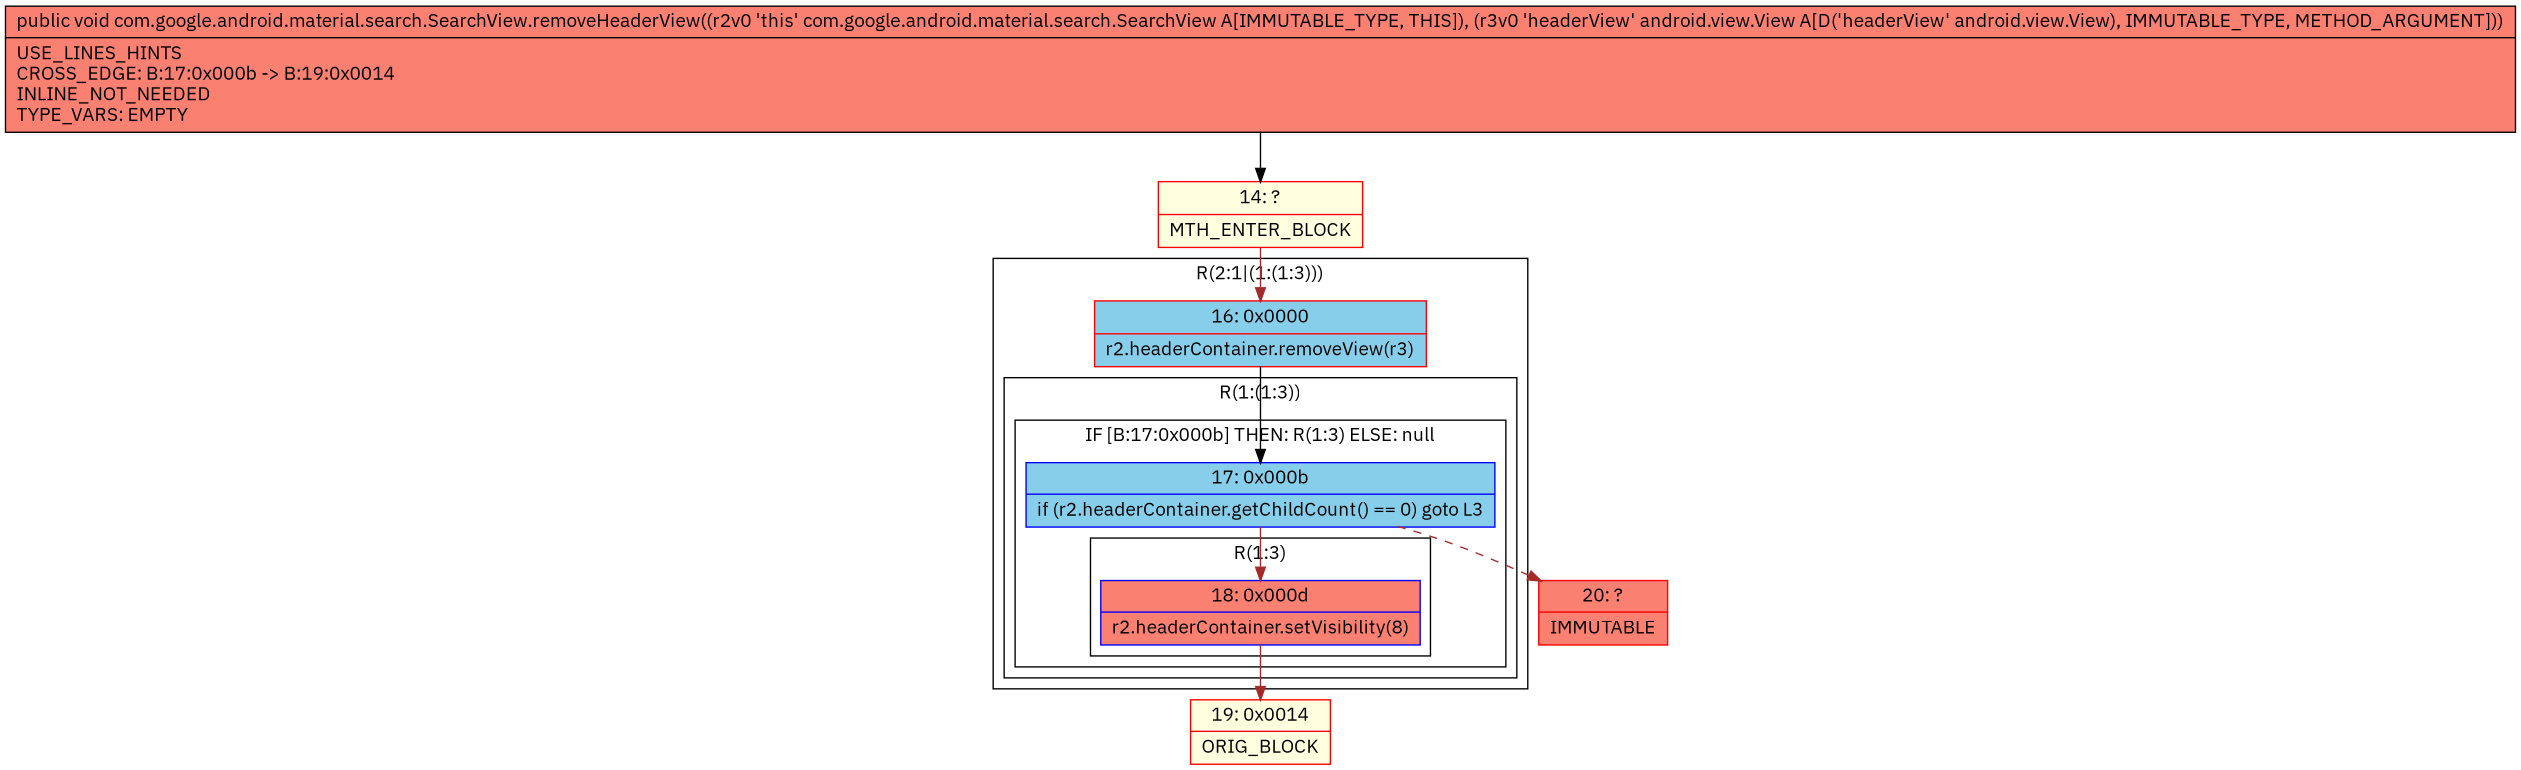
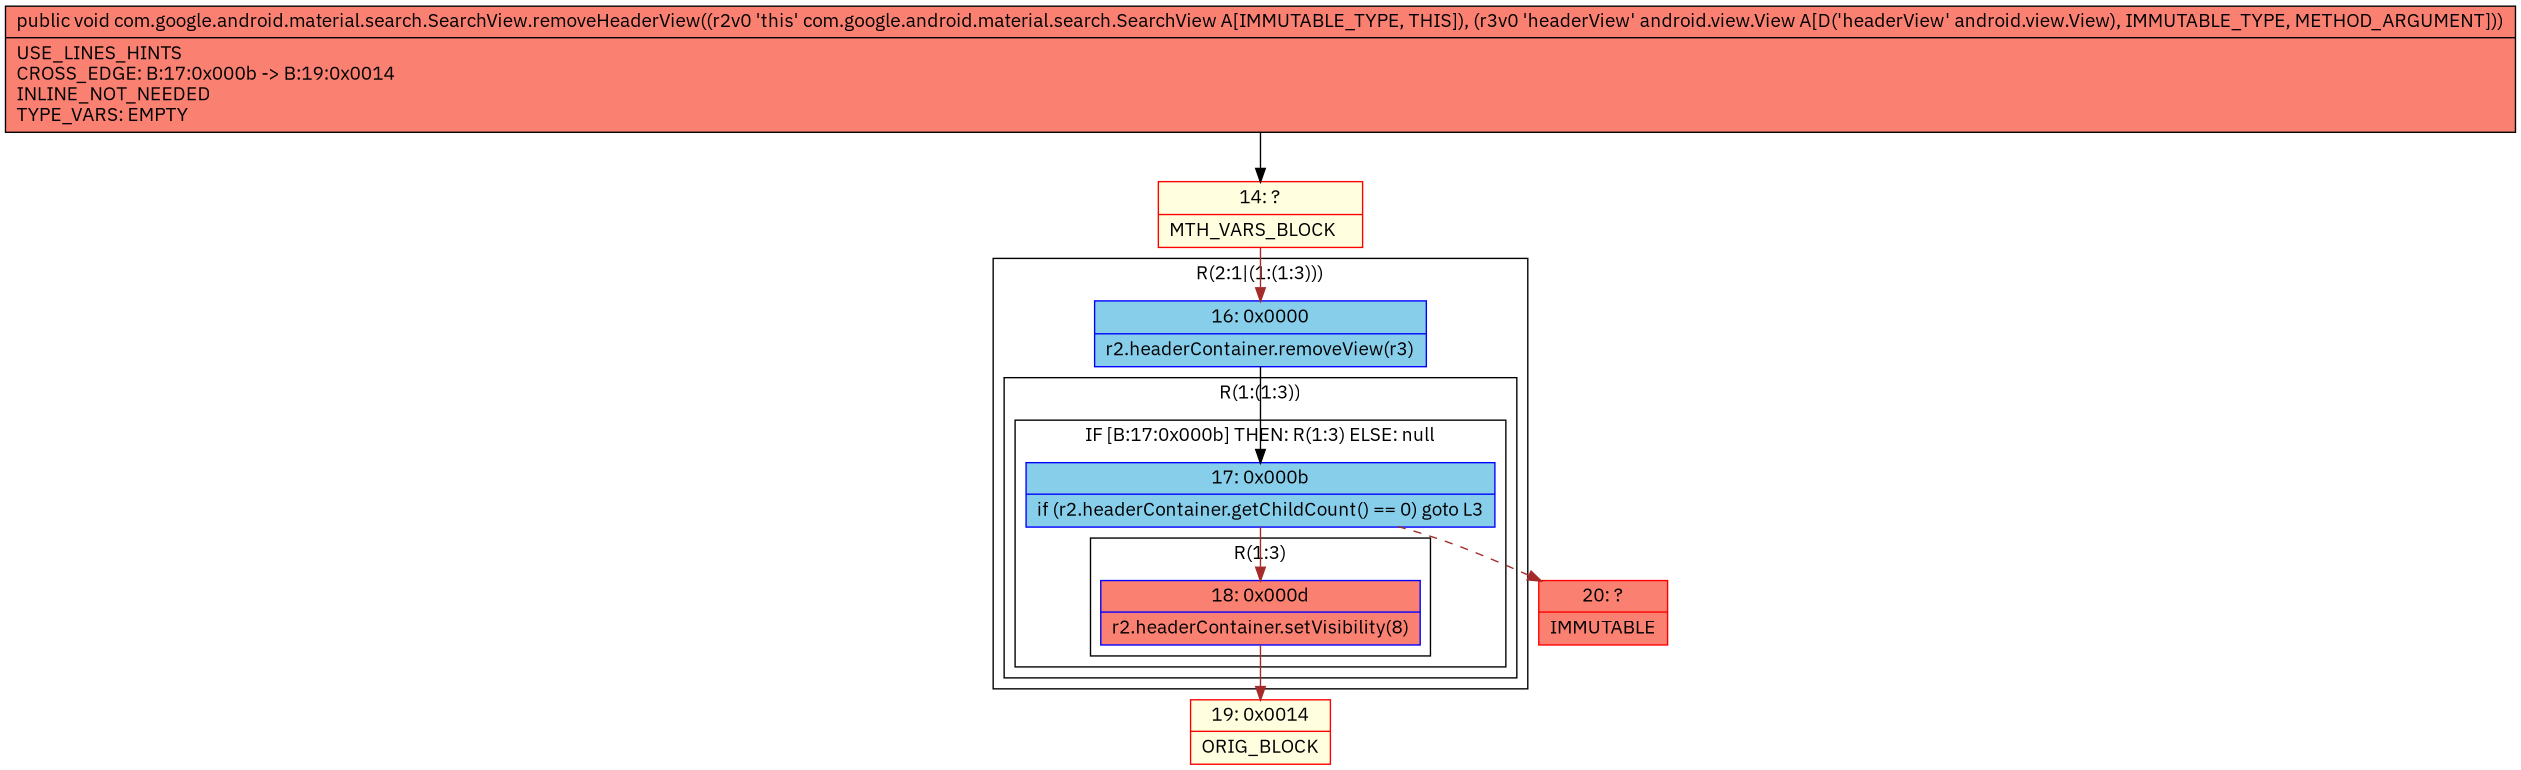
node "14: ?": text "MTH_ENTER_BLOCK" -> "MTH_VARS_BLOCK"
node "16: 0x0000": color red -> blue
